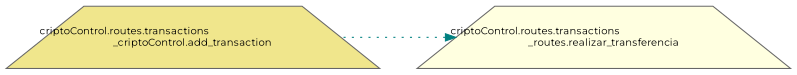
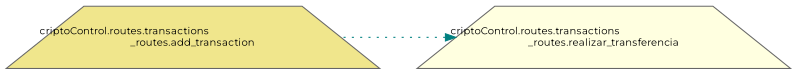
node "criptoControl.routes.transactions _criptoControl.add_transaction": label "criptoControl.routes.transactions _criptoControl.add_transaction" -> "criptoControl.routes.transactions _routes.add_transaction"
